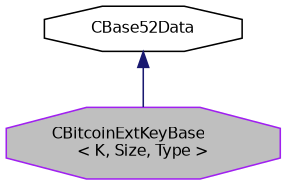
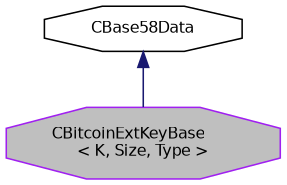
node "CBase52Data": label "CBase52Data" -> "CBase58Data"
